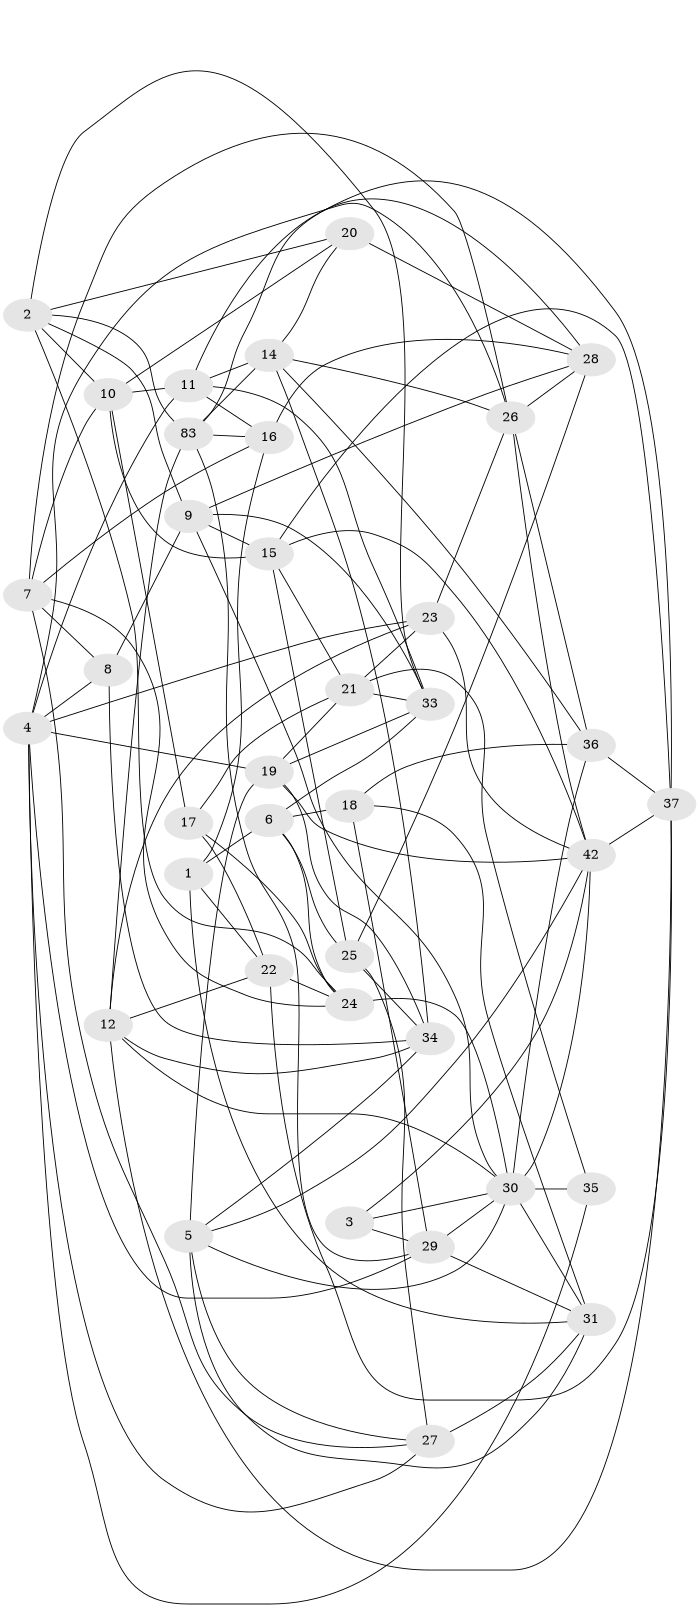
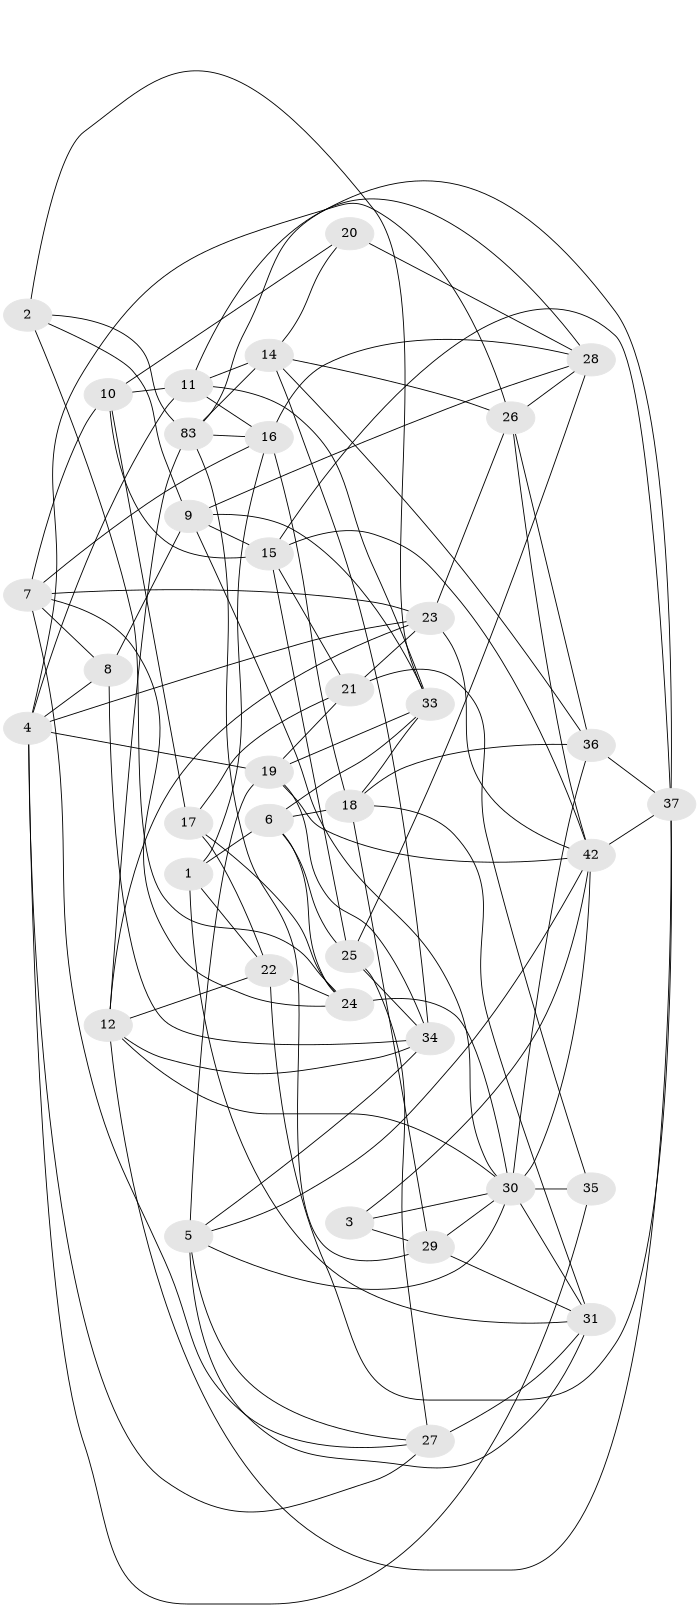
edge "26" -- "7": now "23" -- "7"
edge "20" -- "2": removed
edge "2" -- "10": removed
edge "16" -- "18": added
edge "21" -- "33": now "18" -- "33"
edge "4" -- "29": removed
